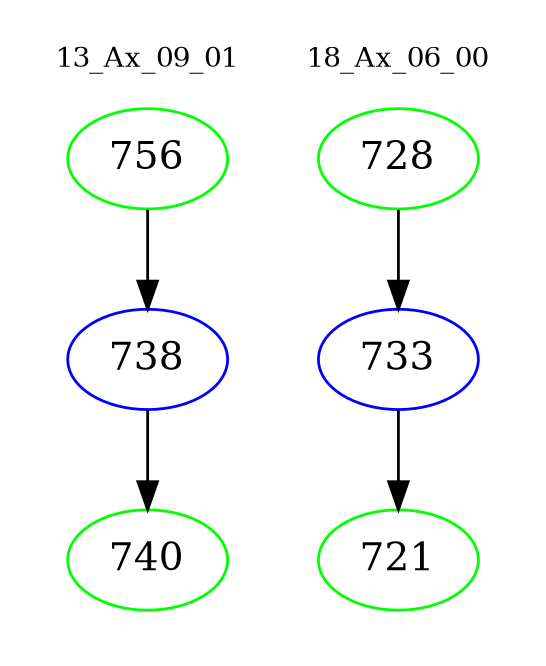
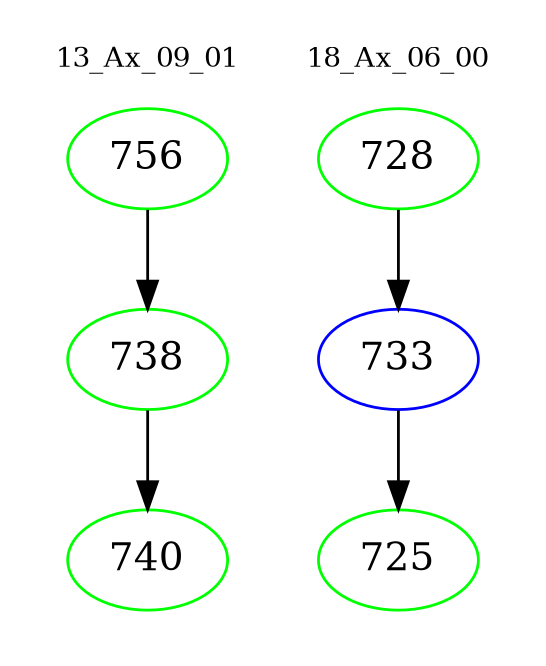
node "738": color blue -> green
node "721": label "721" -> "725"
